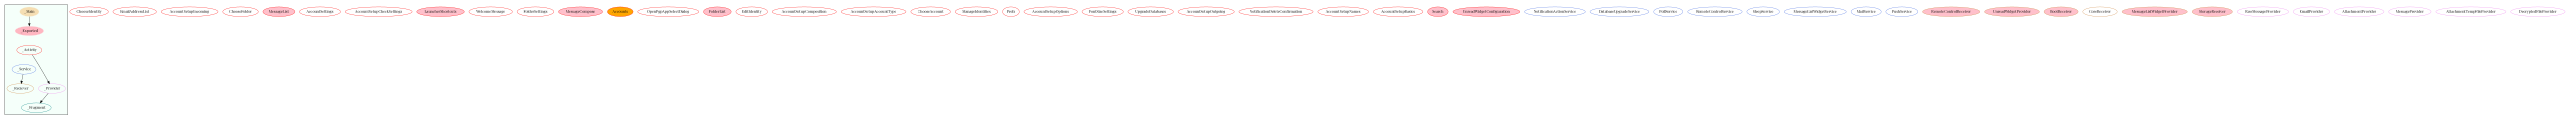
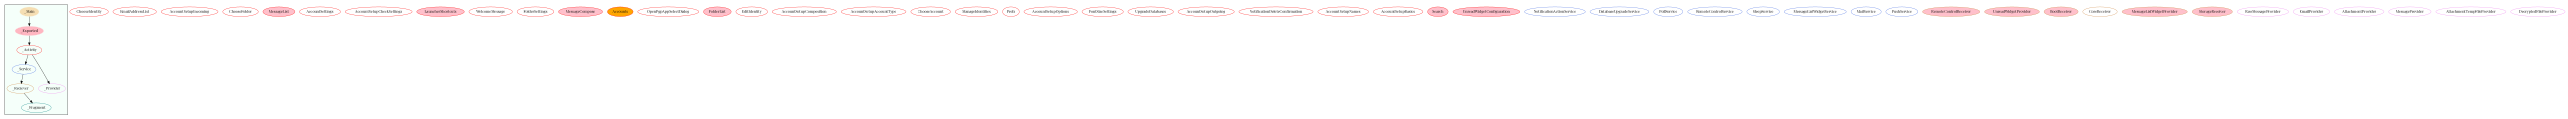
edge "_Exported" -> "_Activity": added
edge "_Activity" -> "_Service": added
edge "_Provider" -> "_Fragment": now "_Reciever" -> "_Fragment"
